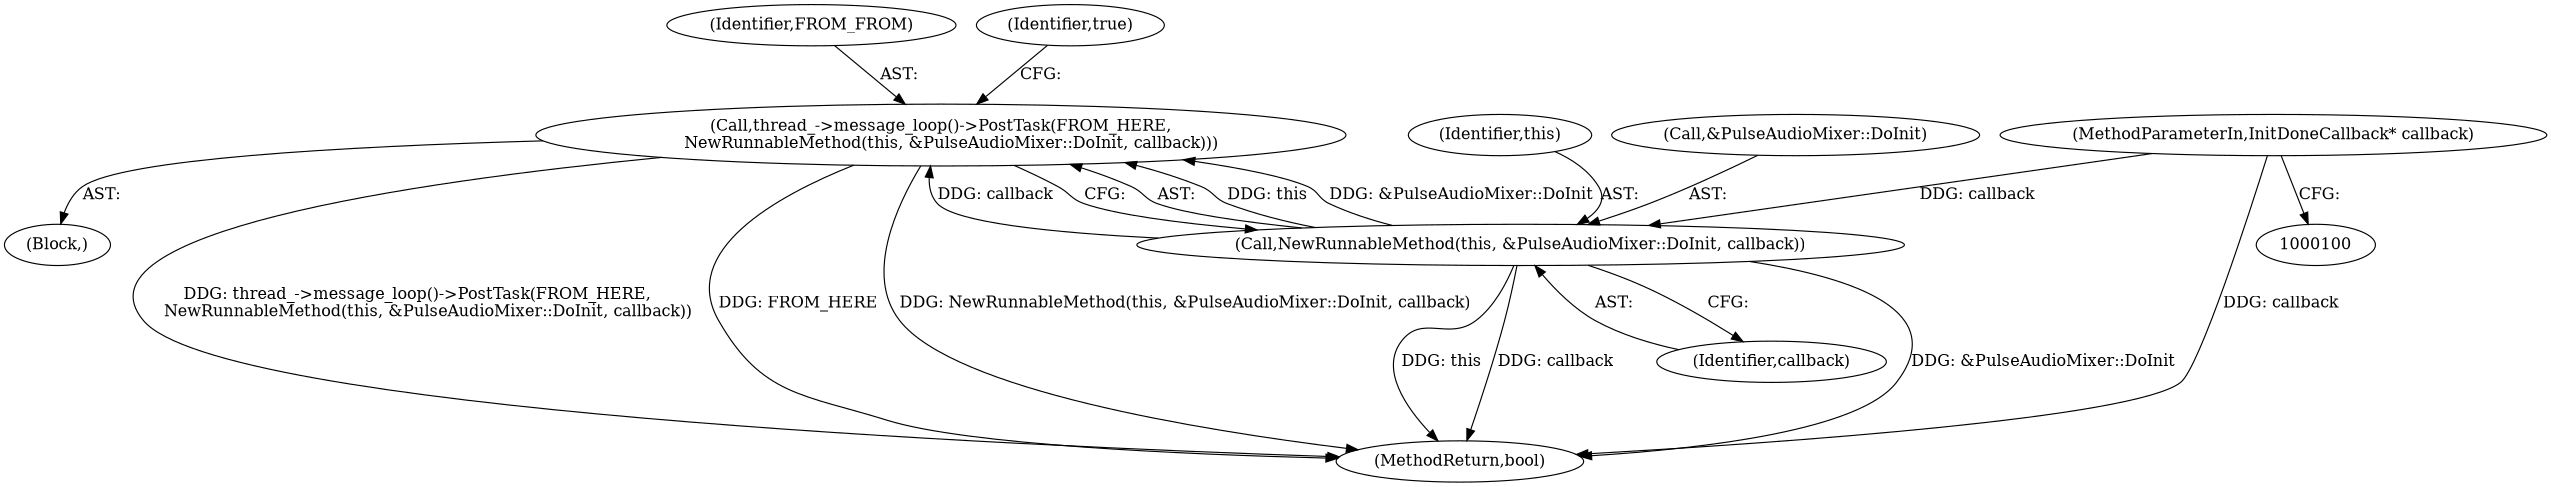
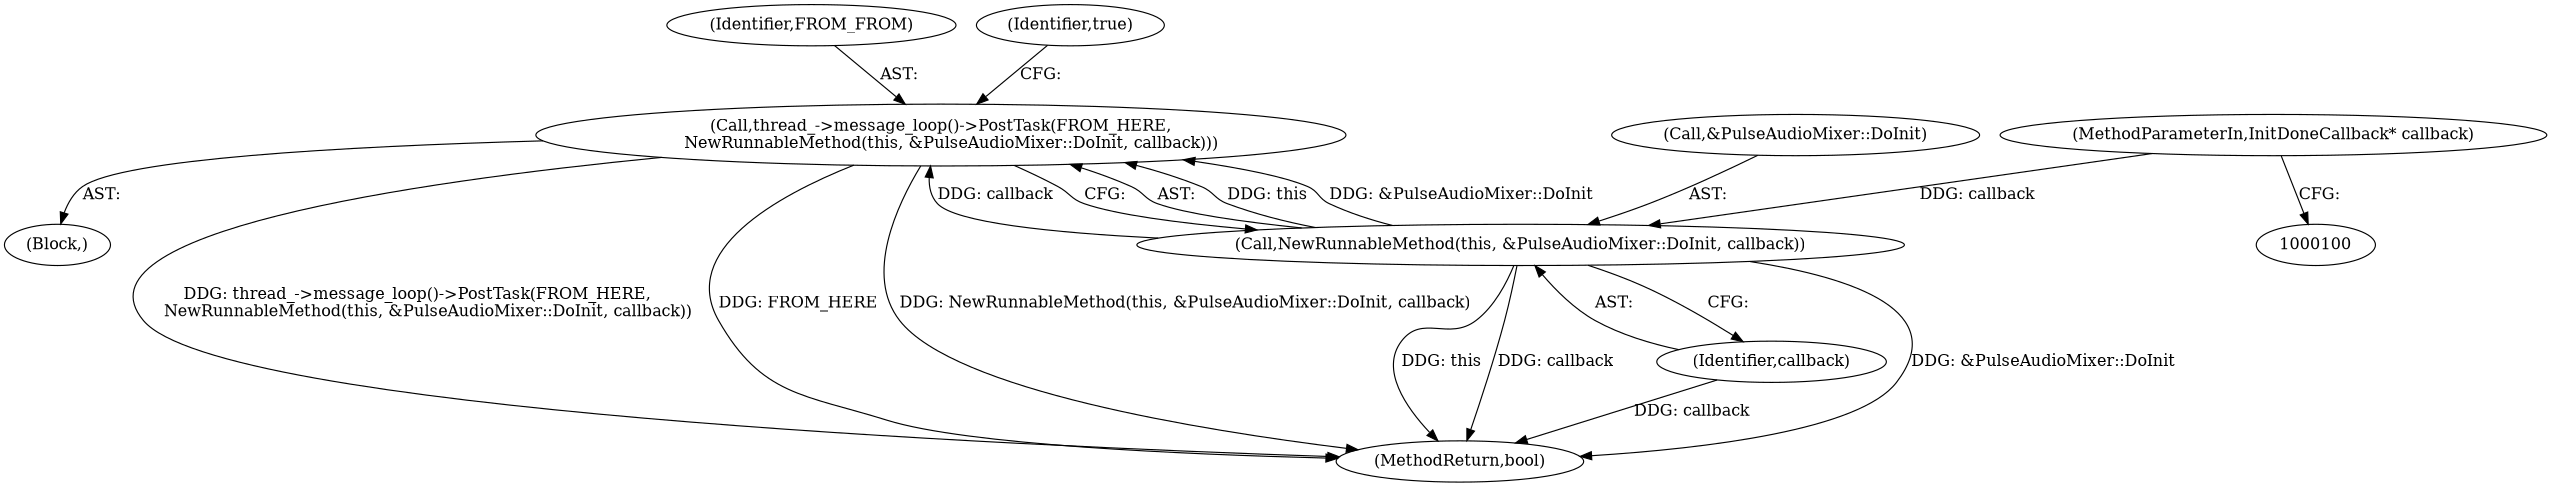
node "(Identifier,this)": removed
edge "(MethodParameterIn,InitDoneCallback* callback)" -> "(MethodReturn,bool)": now "(Identifier,callback)" -> "(MethodReturn,bool)"
